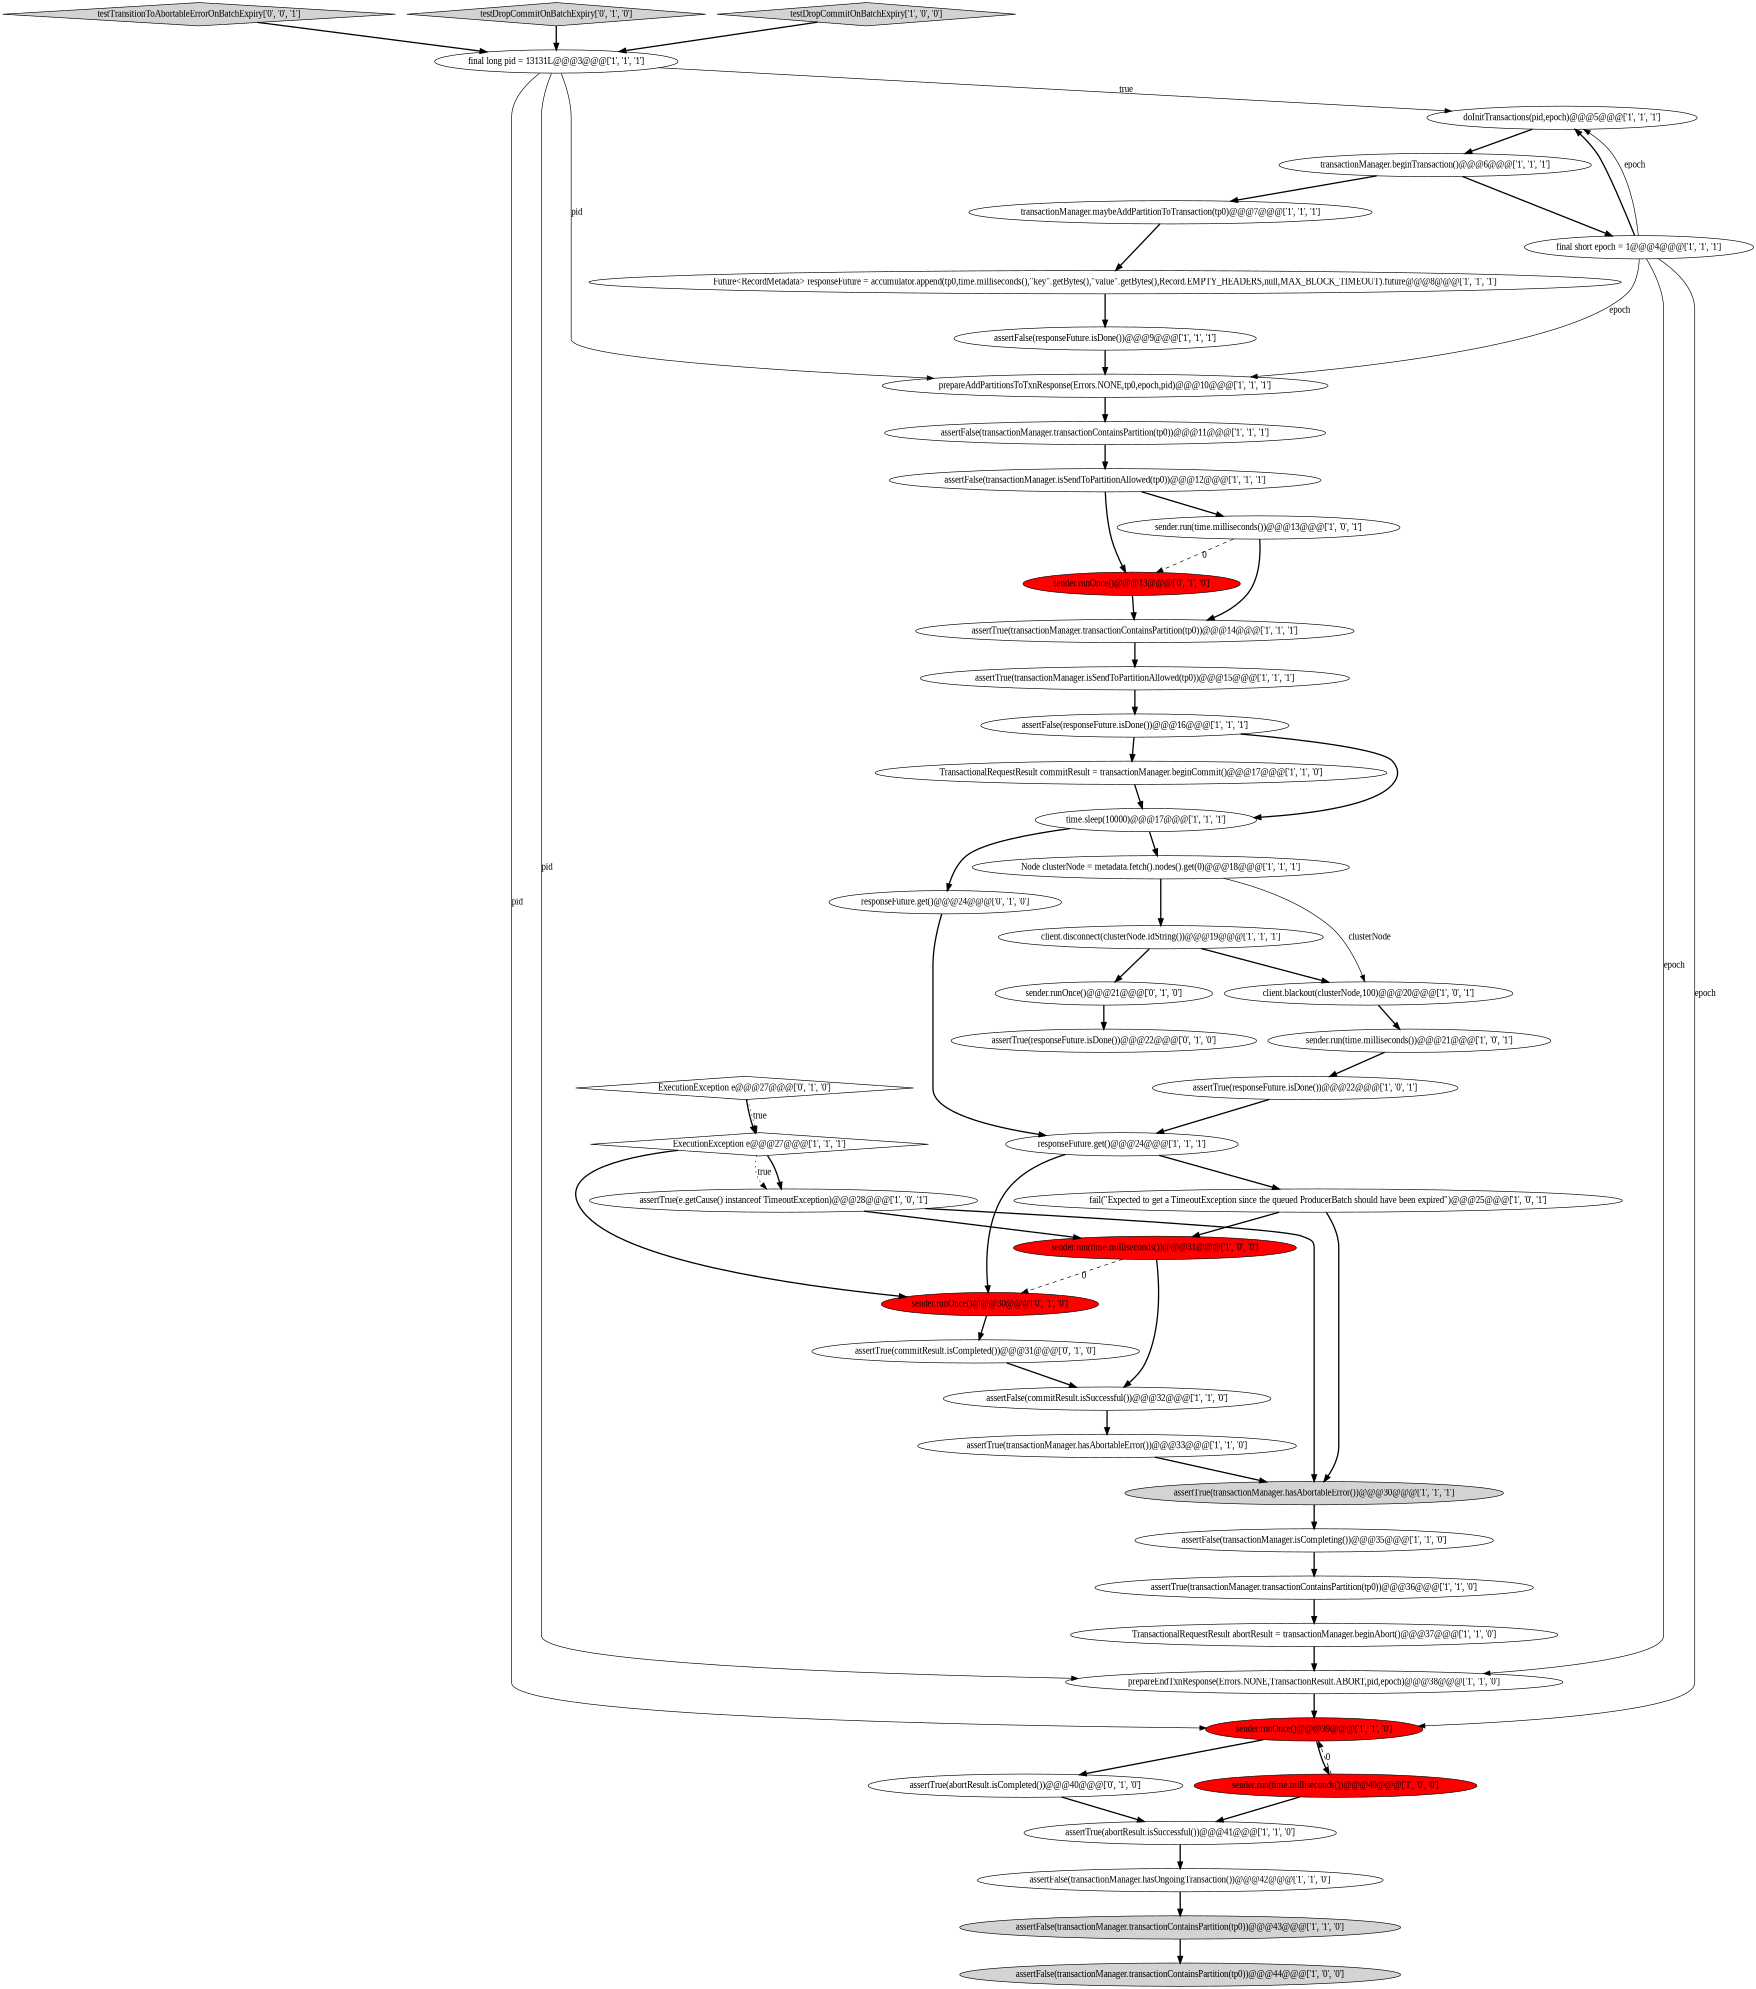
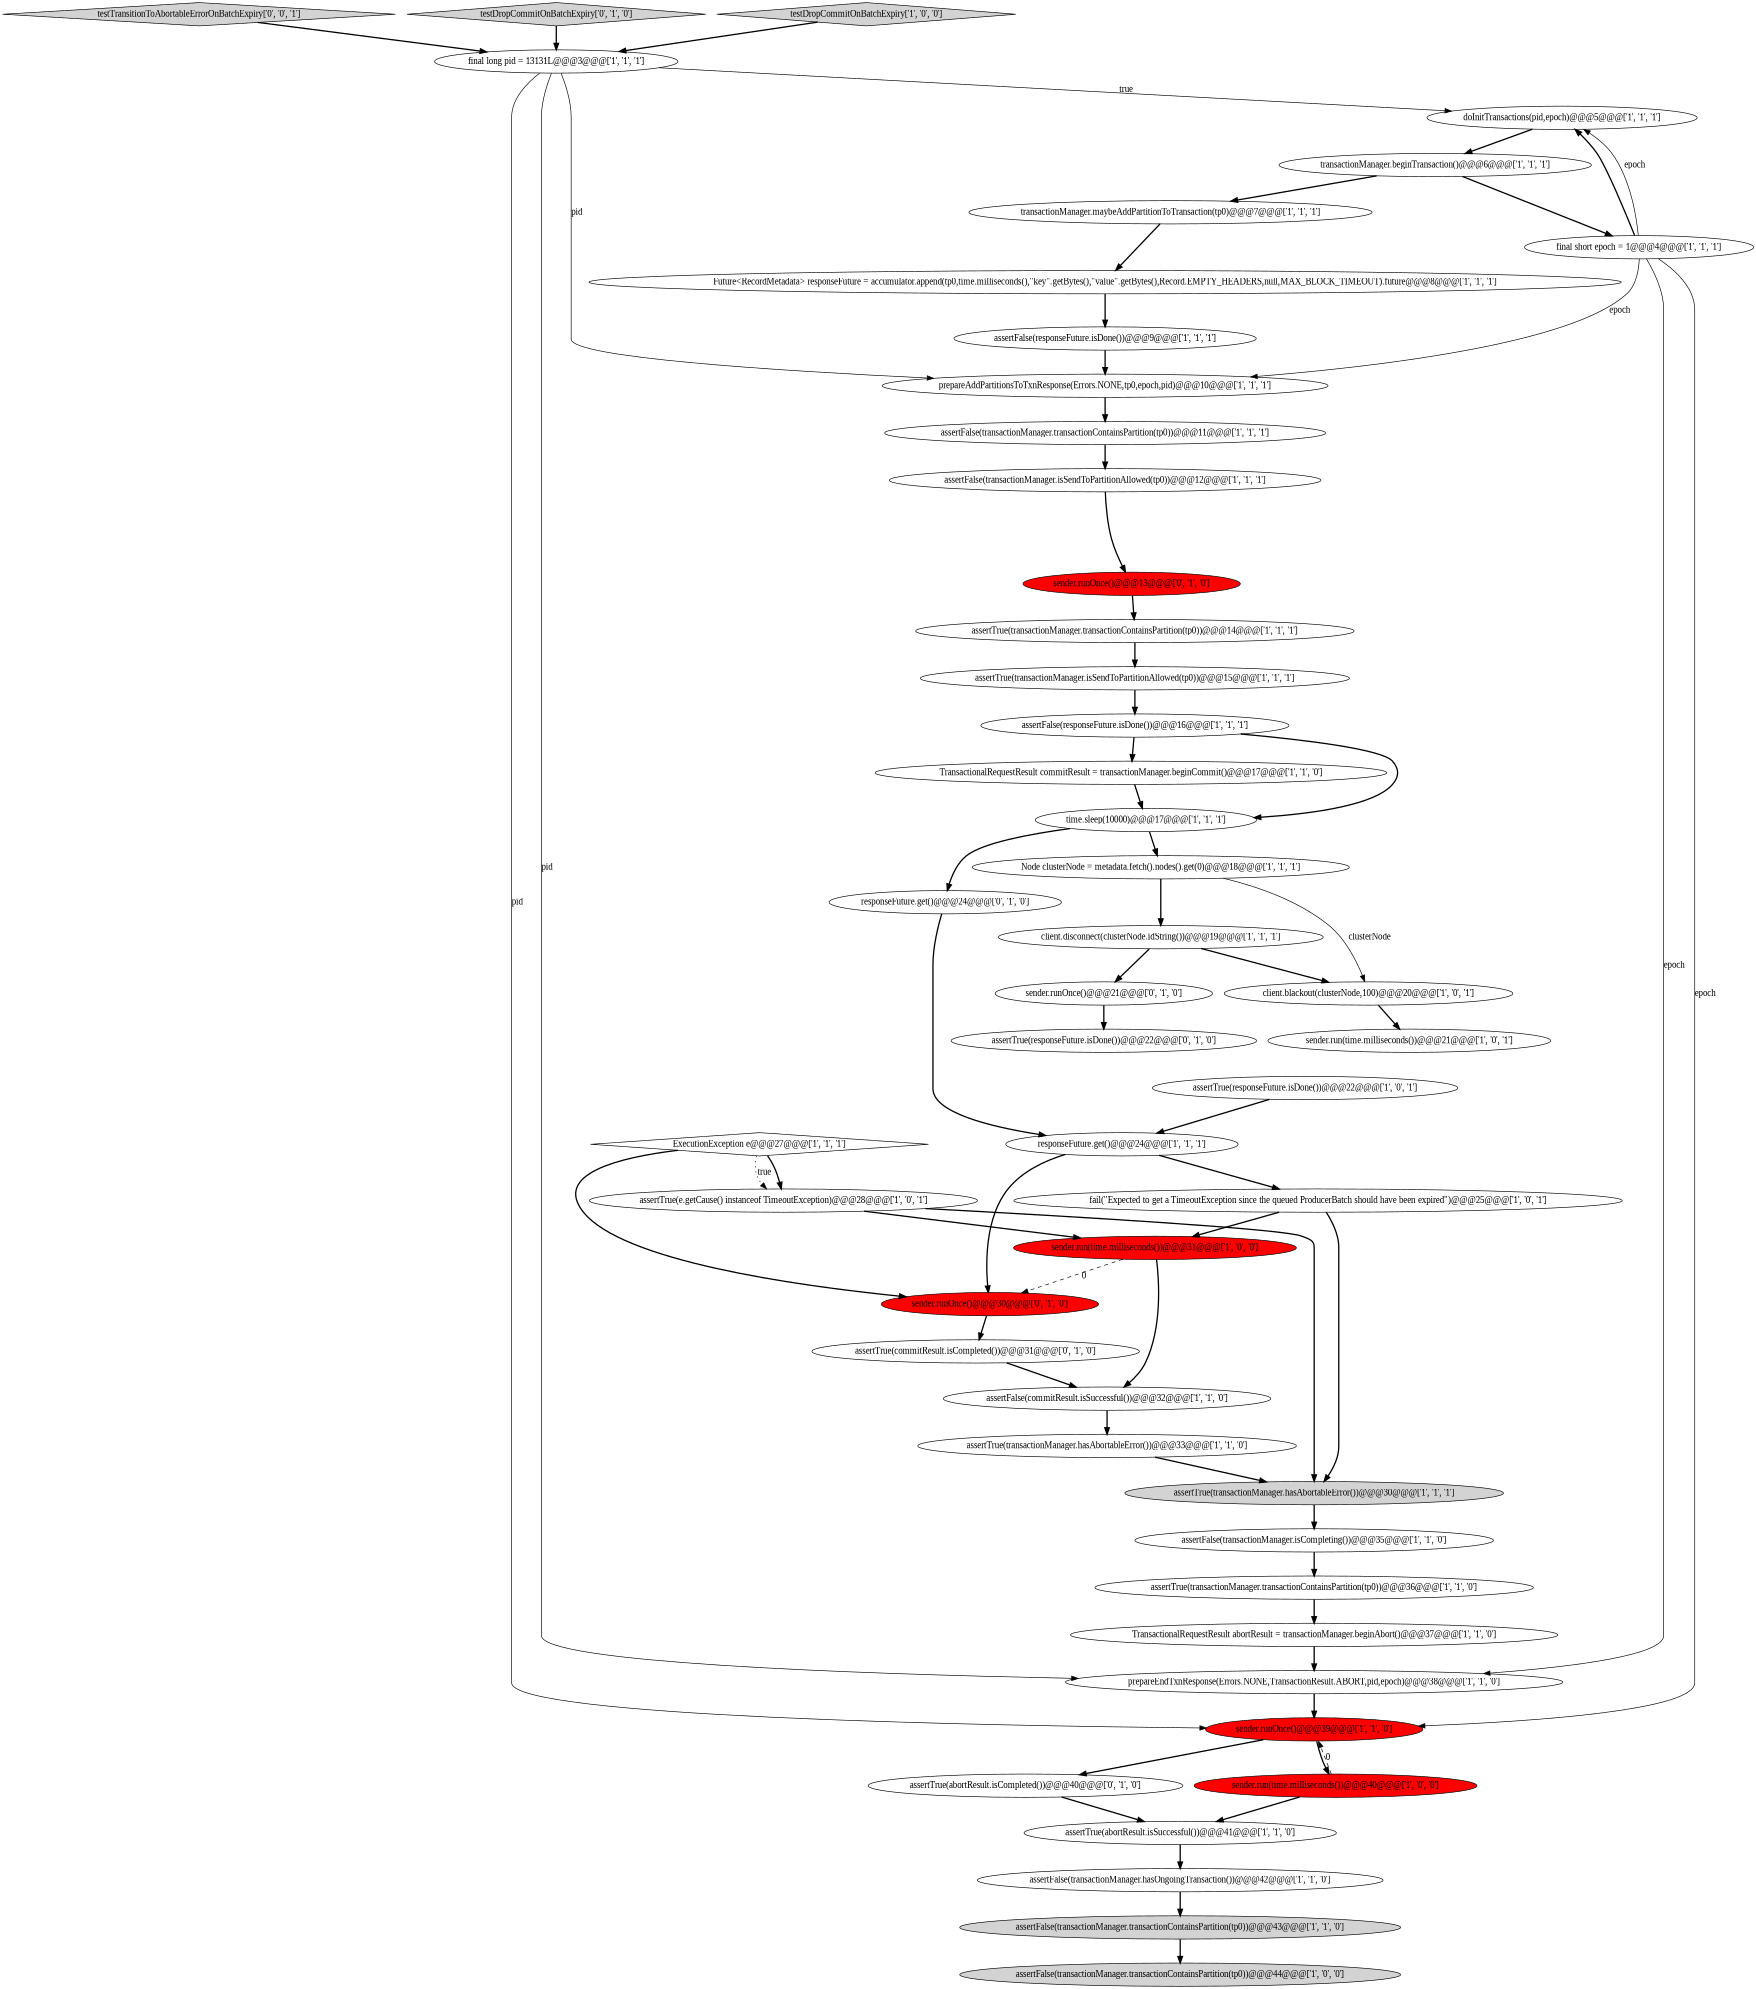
node "sender.run(time.milliseconds())@@@13@@@['1', '0', '1']": removed
edge "sender.run(time.milliseconds())@@@21@@@['1', '0', '1']" -> "assertTrue(responseFuture.isDone())@@@22@@@['1', '0', '1']": removed
node "ExecutionException e@@@27@@@['0', '1', '0']": removed
